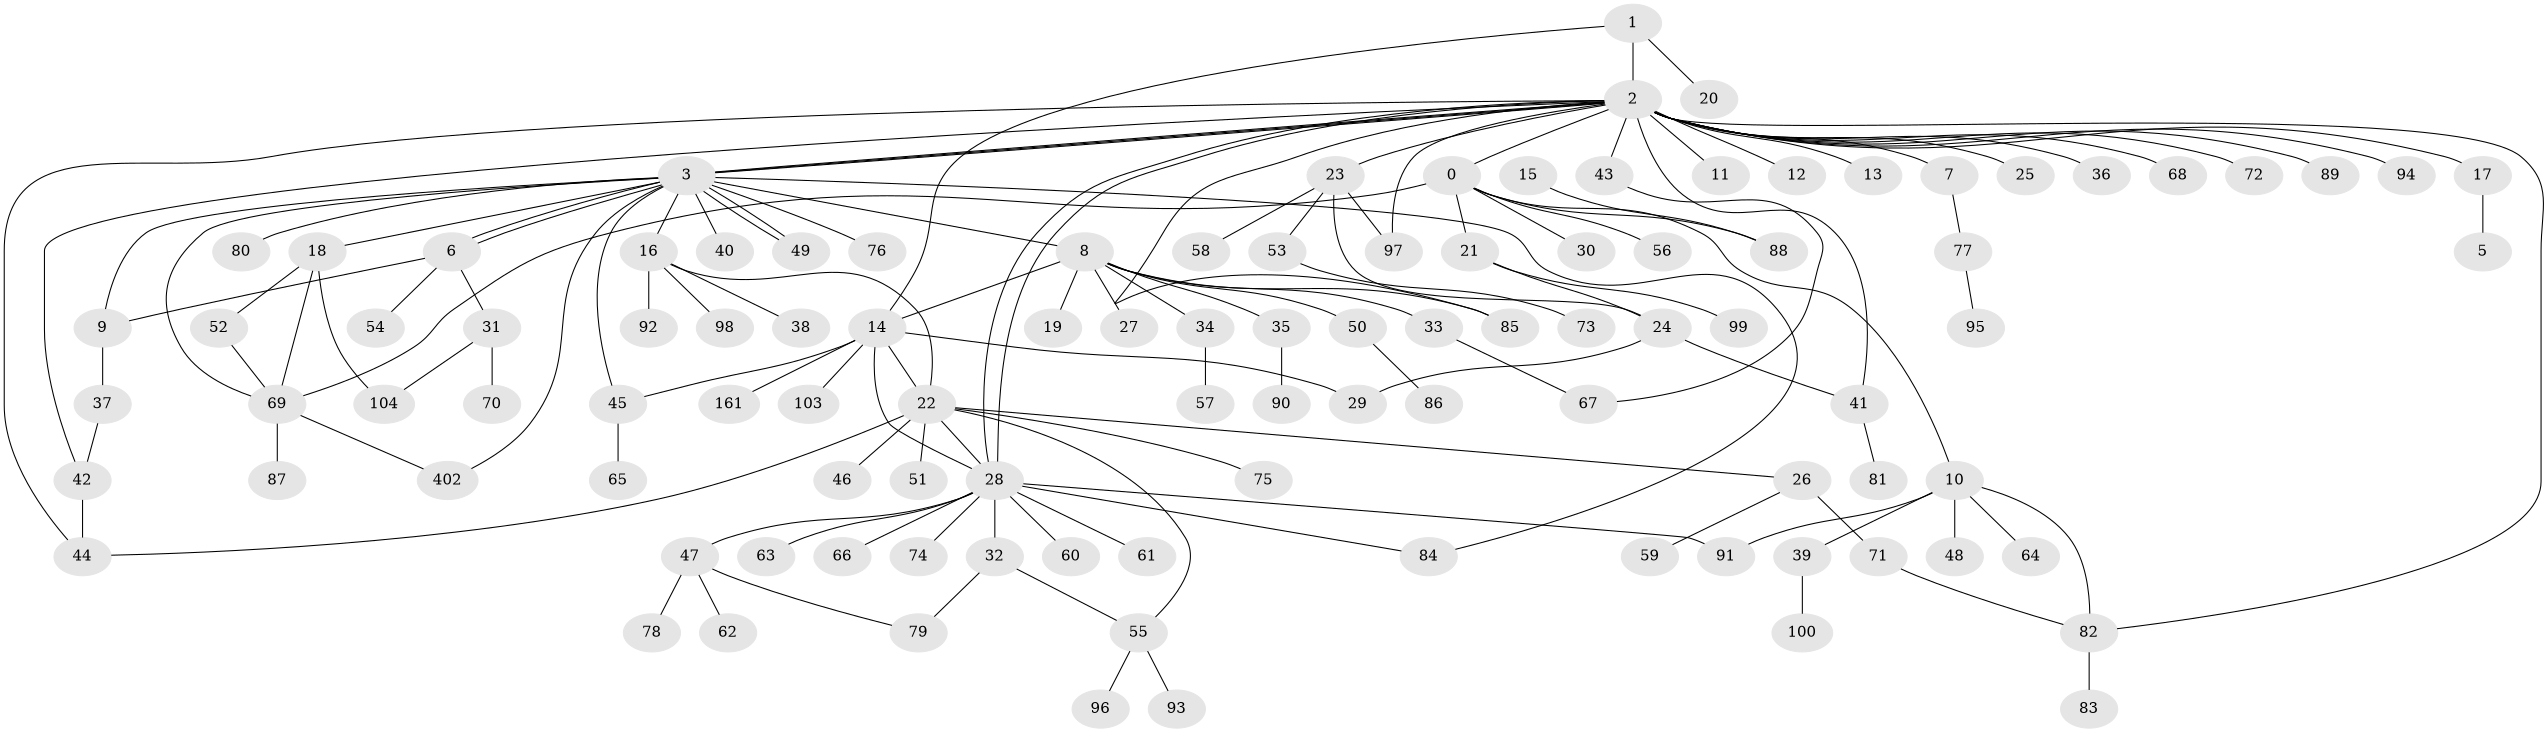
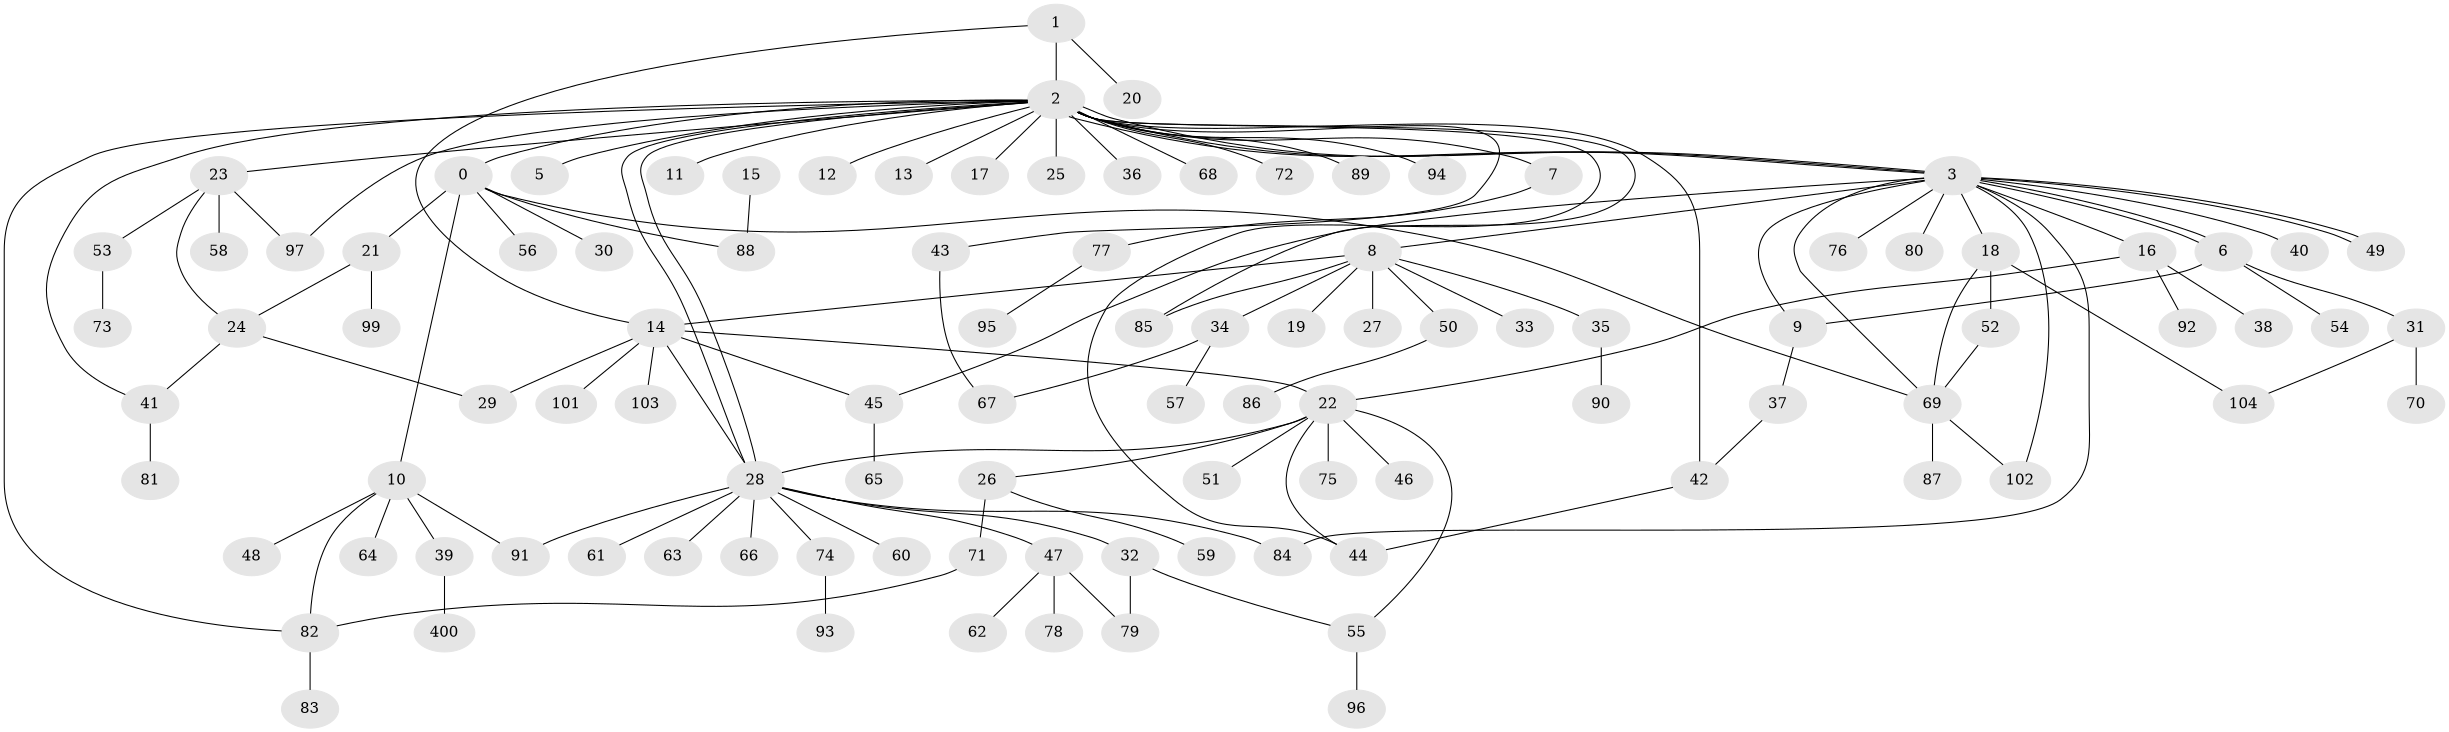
edge "17" -- "5": now "2" -- "5"
node "98": removed
edge "33" -- "67": now "34" -- "67"
node "161": label "161" -> "101"
node "402": label "402" -> "102"
node "100": label "100" -> "400"
edge "55" -- "93": now "74" -- "93"
